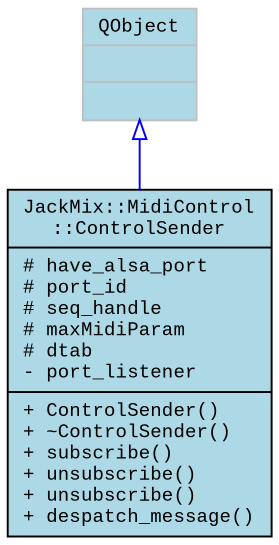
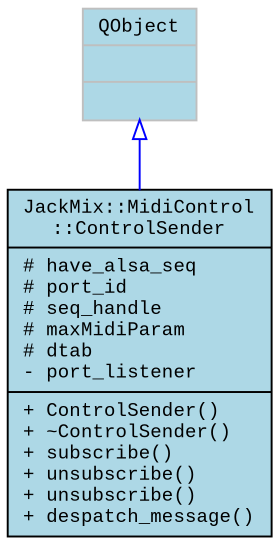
node "JackMix::MidiControl": text "# have_alsa_port" -> "# have_alsa_seq"
